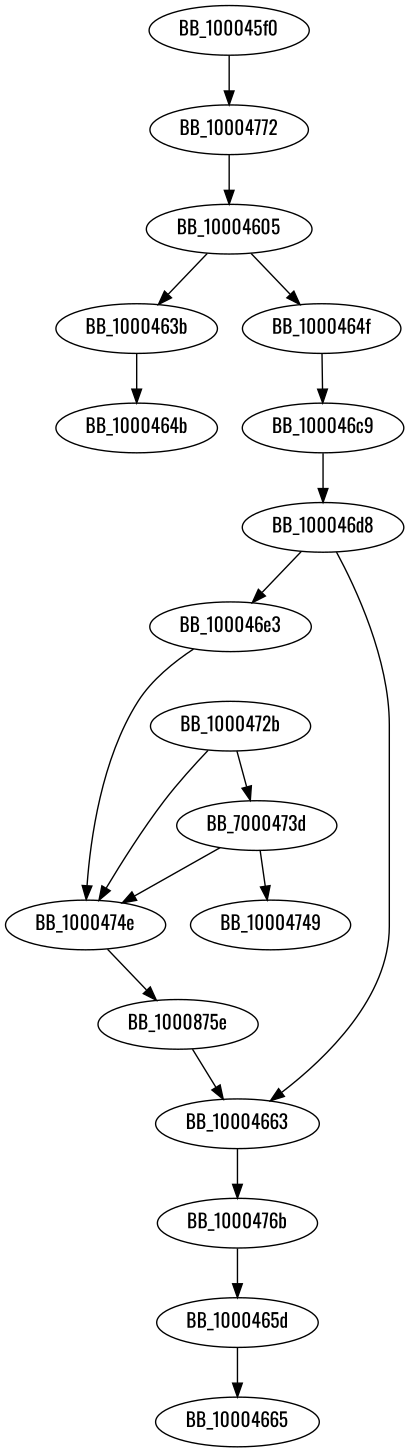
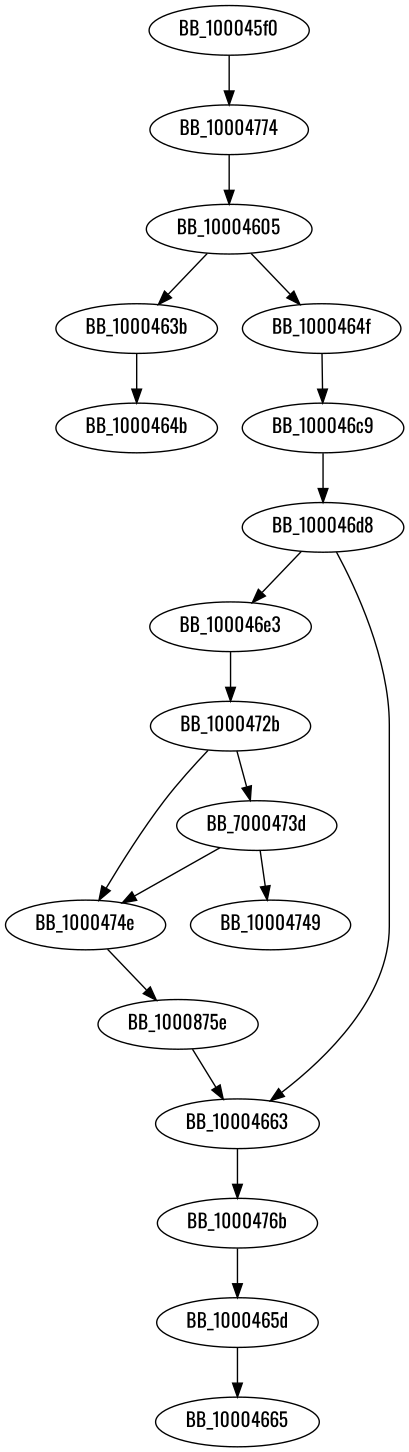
node "BB_10004772": label "BB_10004772" -> "BB_10004774"
edge "BB_100046e3" -> "BB_1000474e": now "BB_100046e3" -> "BB_1000472b"
